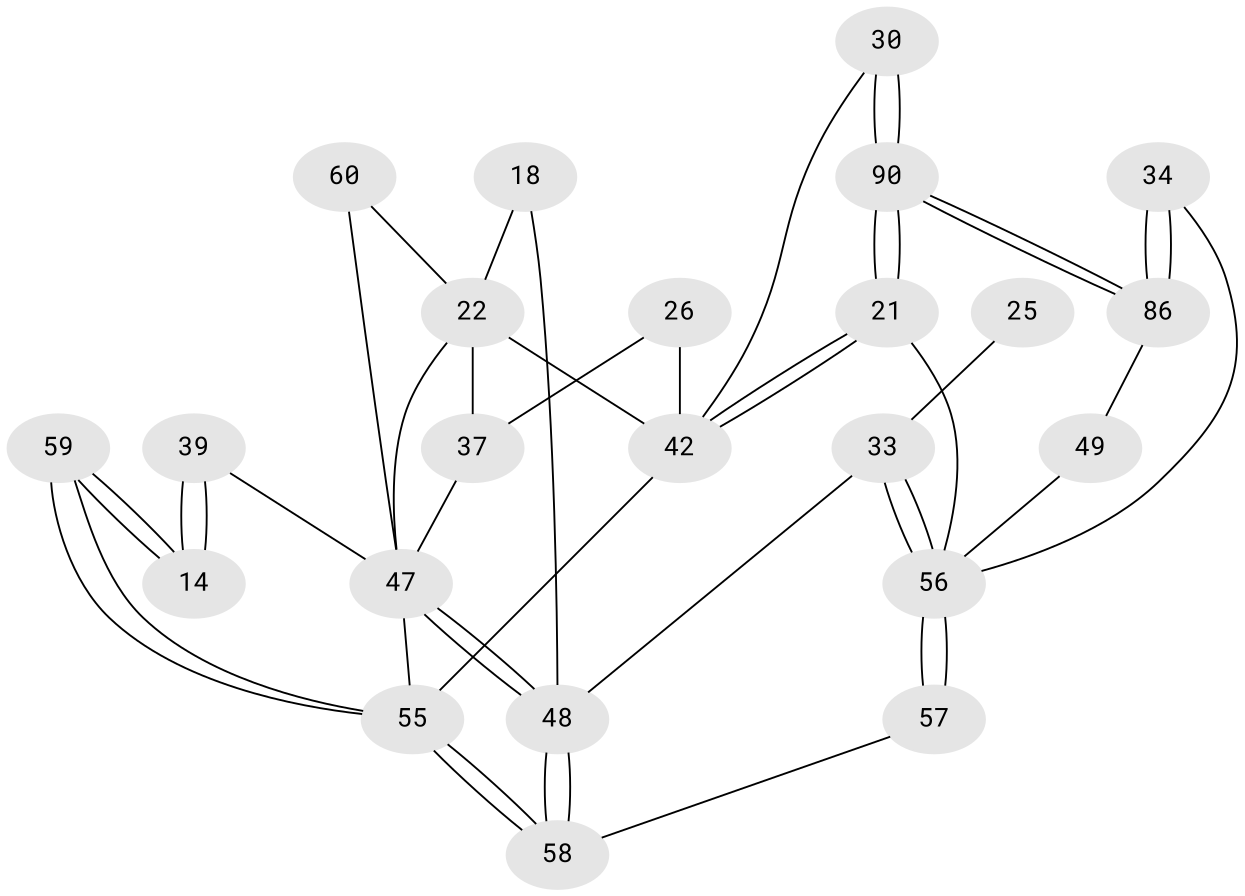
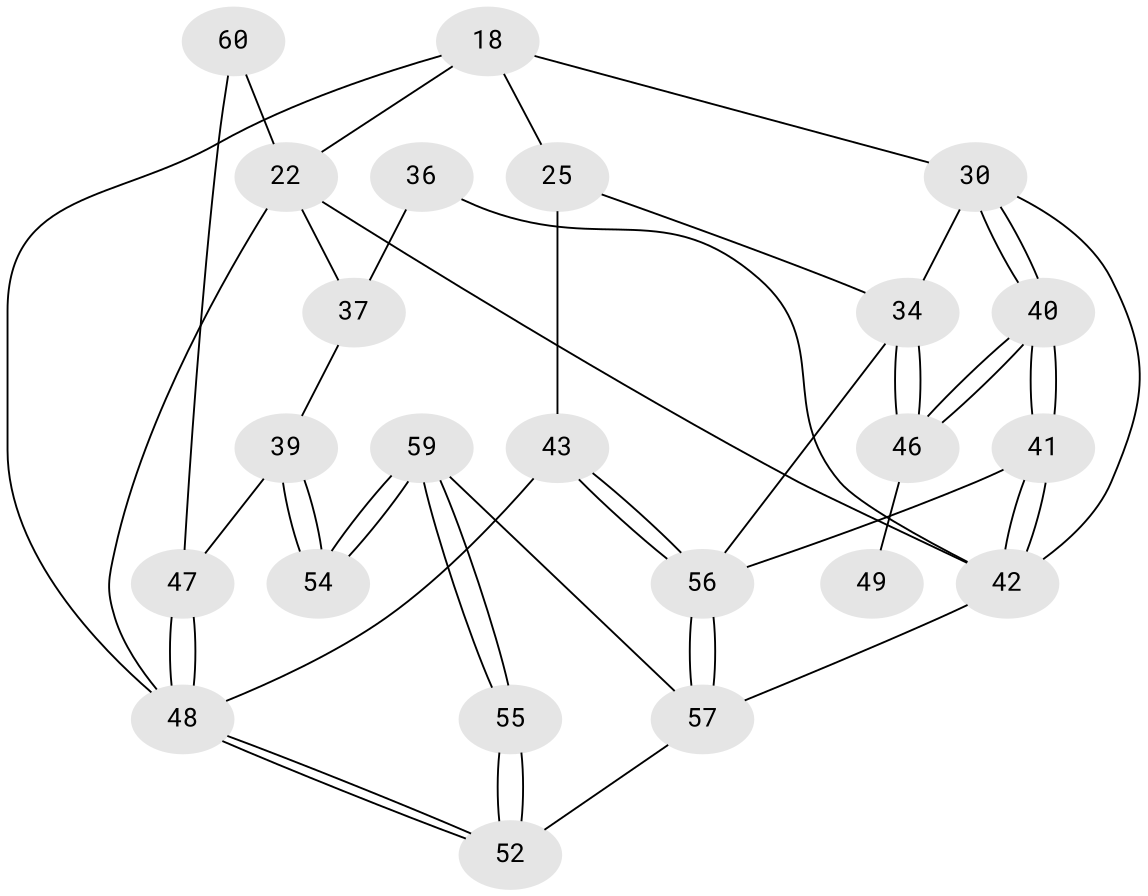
edge "18" -- "25": added
edge "18" -- "30": added
node "90": label "90" -> "40"
edge "25" -- "34": added
edge "30" -- "34": added
node "26": label "26" -> "36"
node "21": label "21" -> "41"
node "86": label "86" -> "46"
edge "22" -- "47": now "22" -- "48"
node "33": label "33" -> "43"
edge "37" -- "47": now "37" -- "39"
edge "49" -- "56": removed
node "14": label "14" -> "54"
edge "59" -- "57": added
edge "42" -- "55": now "42" -- "57"
edge "47" -- "55": removed
node "58": label "58" -> "52"
